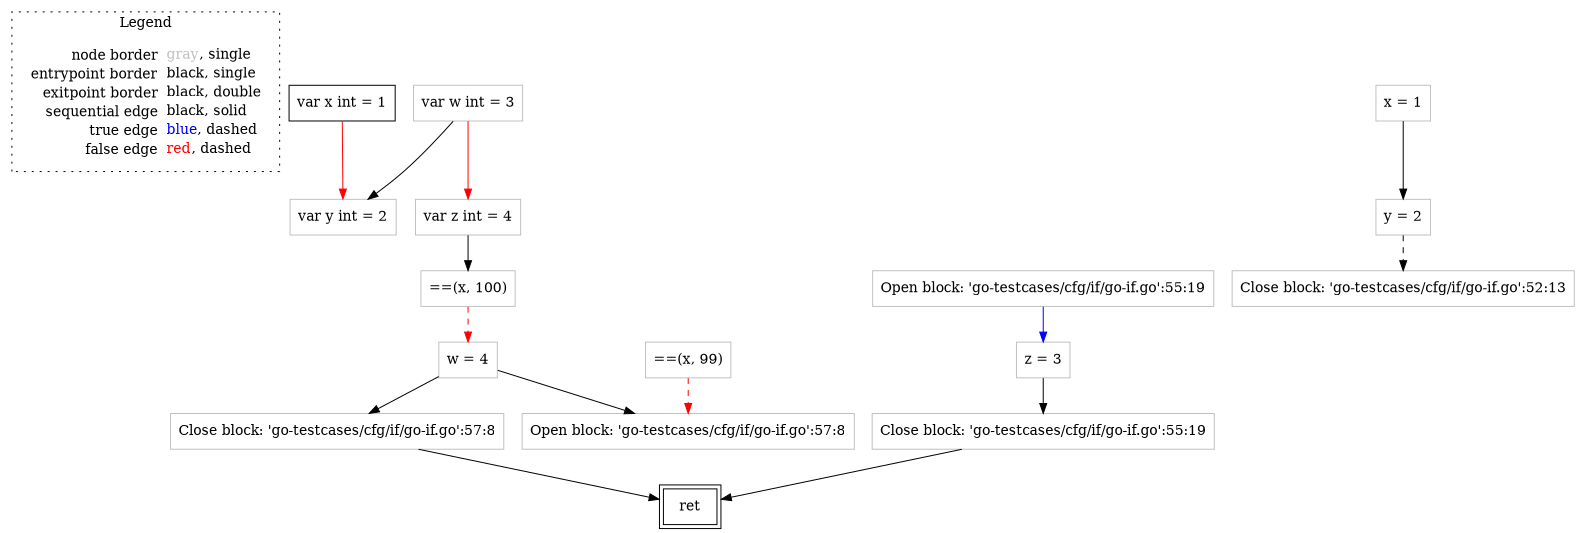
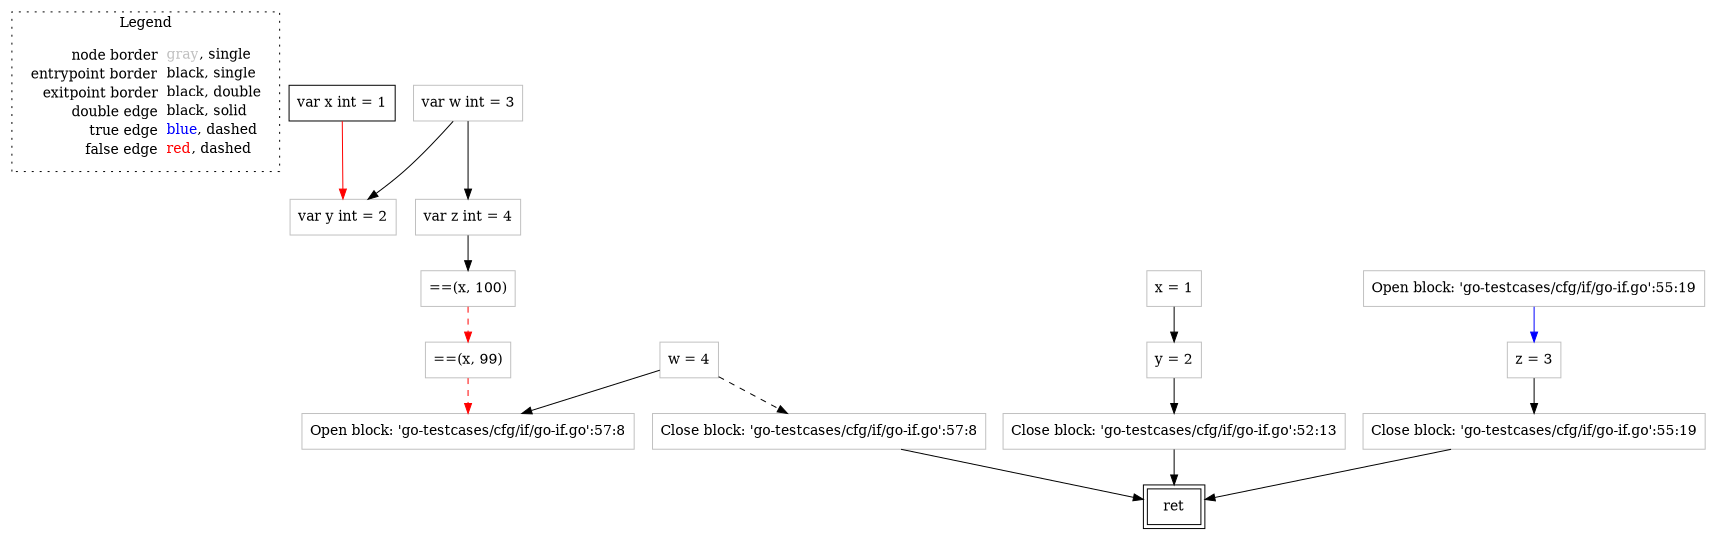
node "node border": text "sequential edge" -> "double edge"
edge "var w int = 3" -> "var z int = 4": color red -> black
edge "y = 2" -> "Close block: 'go-testcases/cfg/if/go-if.go':52:13": style dashed -> solid
edge "==(x, 100)" -> "w = 4": now "==(x, 100)" -> "==(x, 99)"
edge "w = 4" -> "Close block: 'go-testcases/cfg/if/go-if.go':57:8": style solid -> dashed
edge "Close block: 'go-testcases/cfg/if/go-if.go':52:13" -> "ret": added
